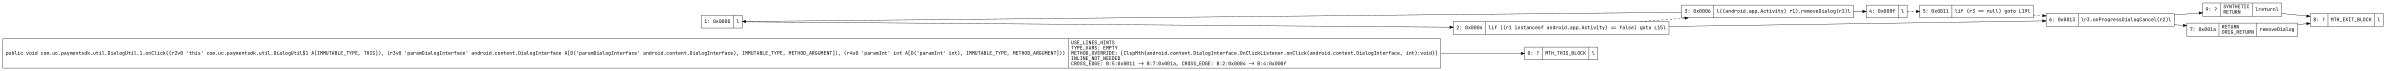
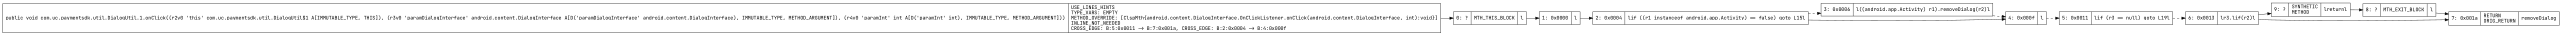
edge "3: 0x0006" -> "4: 0x000f": style solid -> dashed
node "9: ?": text "RETURN" -> "METHOD"
edge "3: 0x0006" -> "1: 0x0000": now "0: ?" -> "1: 0x0000"
node "6: 0x0013": text "lr3.onProgressDialogCancel(r2)l" -> "lr3.lif(r2)l"
edge "2: 0x0004" -> "6: 0x0013": now "2: 0x0004" -> "4: 0x000f"
edge "7: 0x001a" -> "8: ?": reversed
